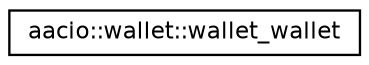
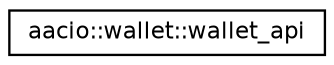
node "aacio::wallet::wallet_wallet": label "aacio::wallet::wallet_wallet" -> "aacio::wallet::wallet_api"
